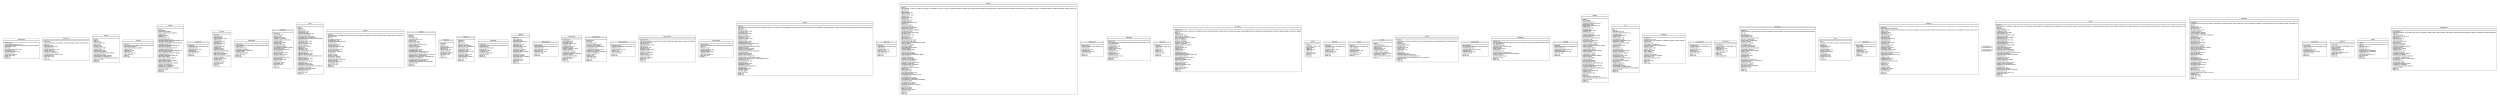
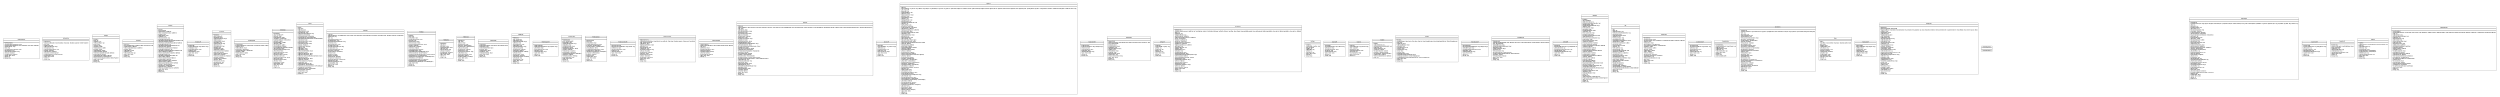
node "ArquivosStr": removed
